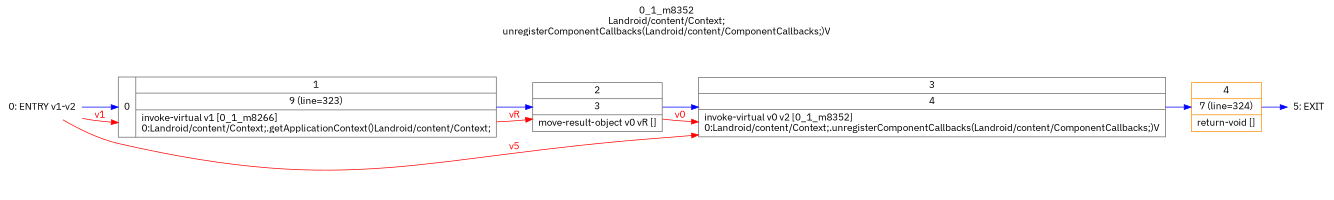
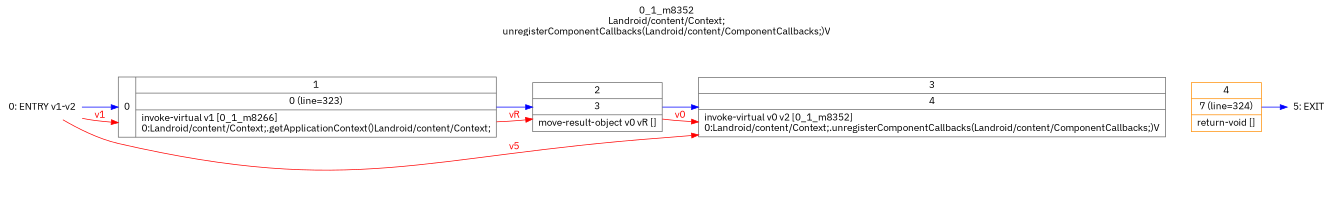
node "0": text "9 (line=323)" -> "0 (line=323)"
edge "3" -> "4": removed
